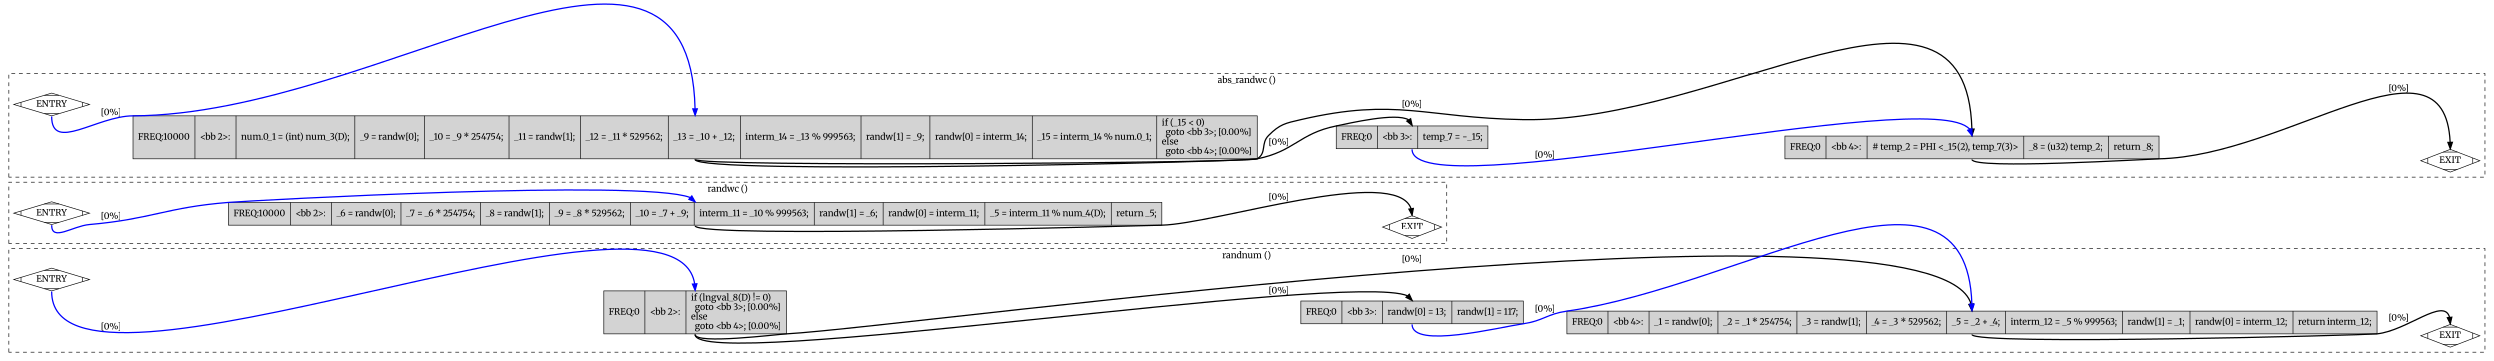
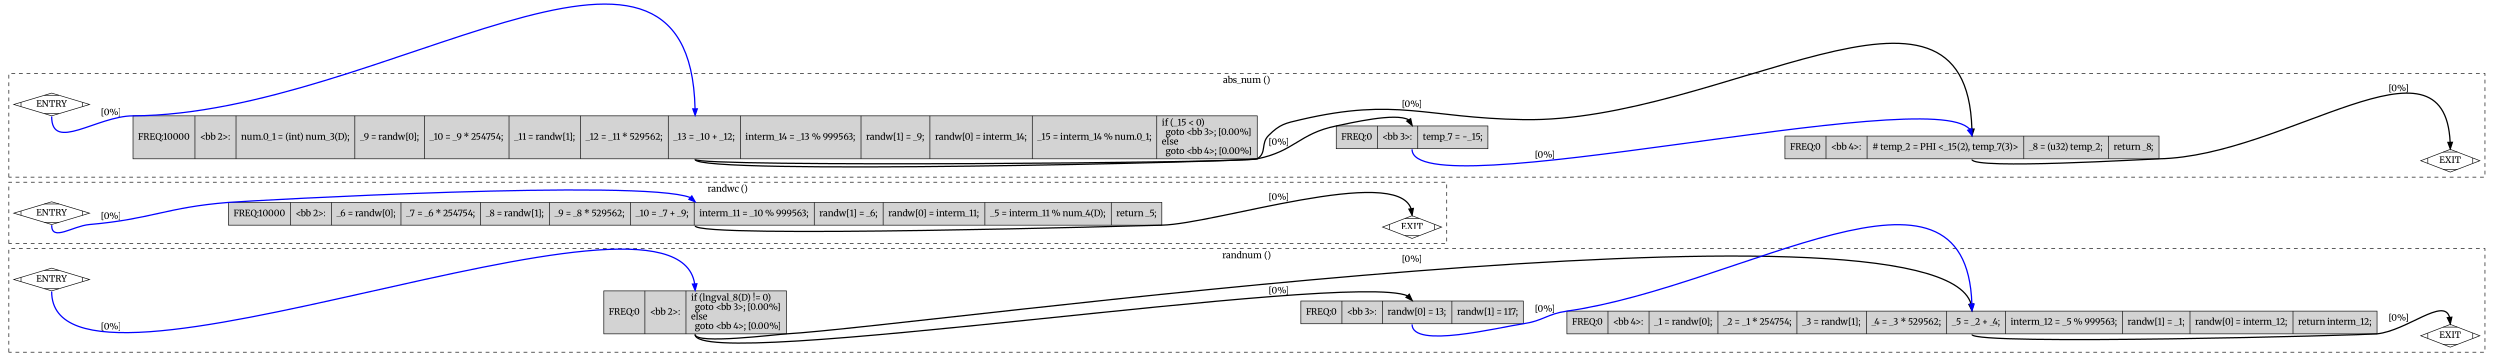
cluster "abs_randwc ()": label "abs_randwc ()" -> "abs_num ()"
